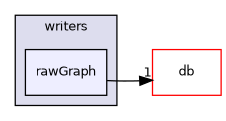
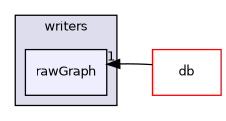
edge "rawGraph" -> "db": reversed
